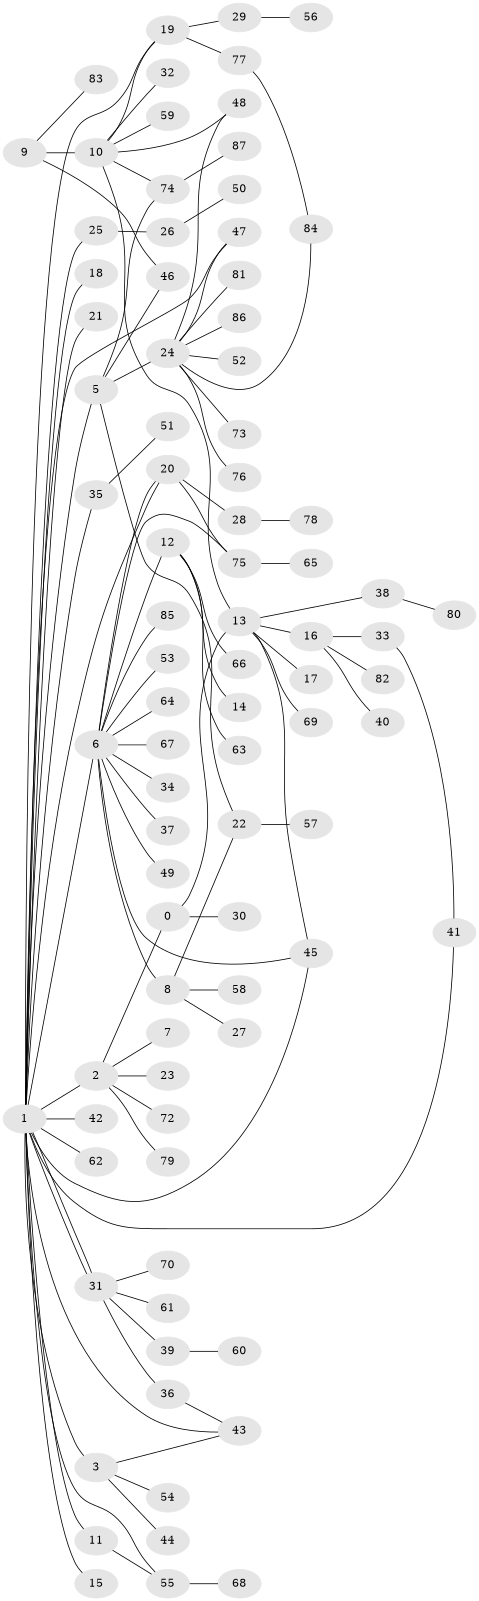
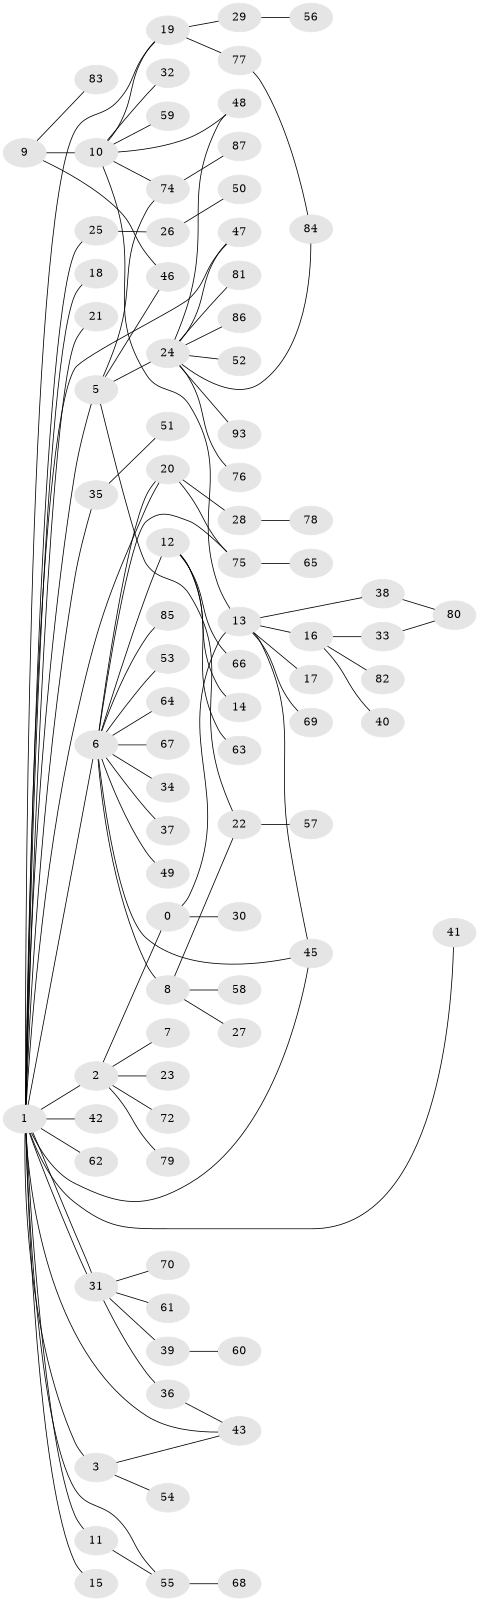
node "73": label "73" -> "93"
edge "33" -- "41": now "33" -- "80"
node "44": removed
